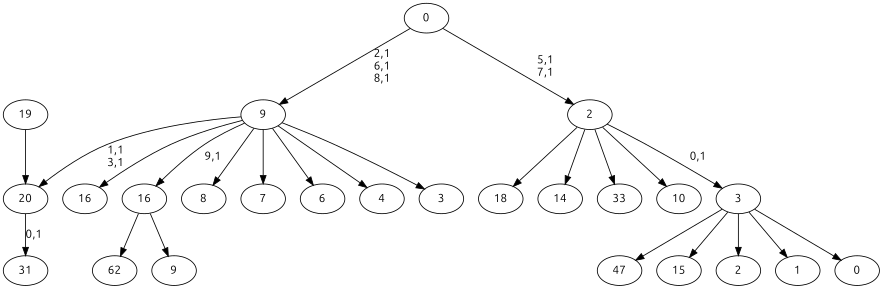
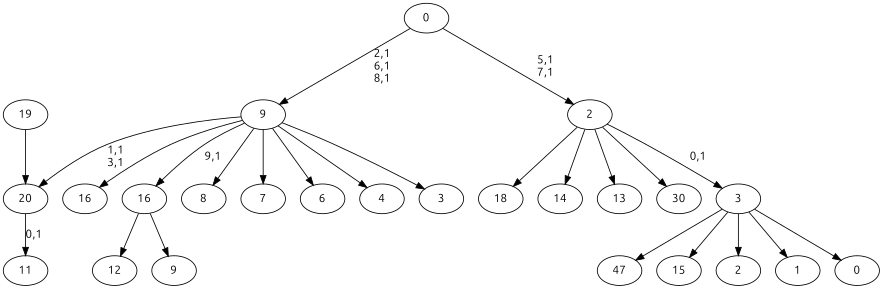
node "33": label "33" -> "13"
node "10": label "10" -> "30"
node "31": label "31" -> "11"
node "62": label "62" -> "12"
